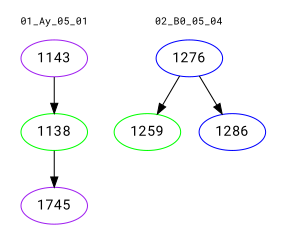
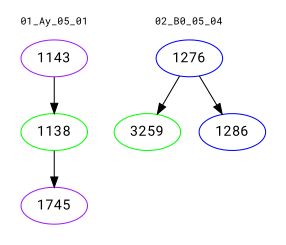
node "1259": label "1259" -> "3259"
